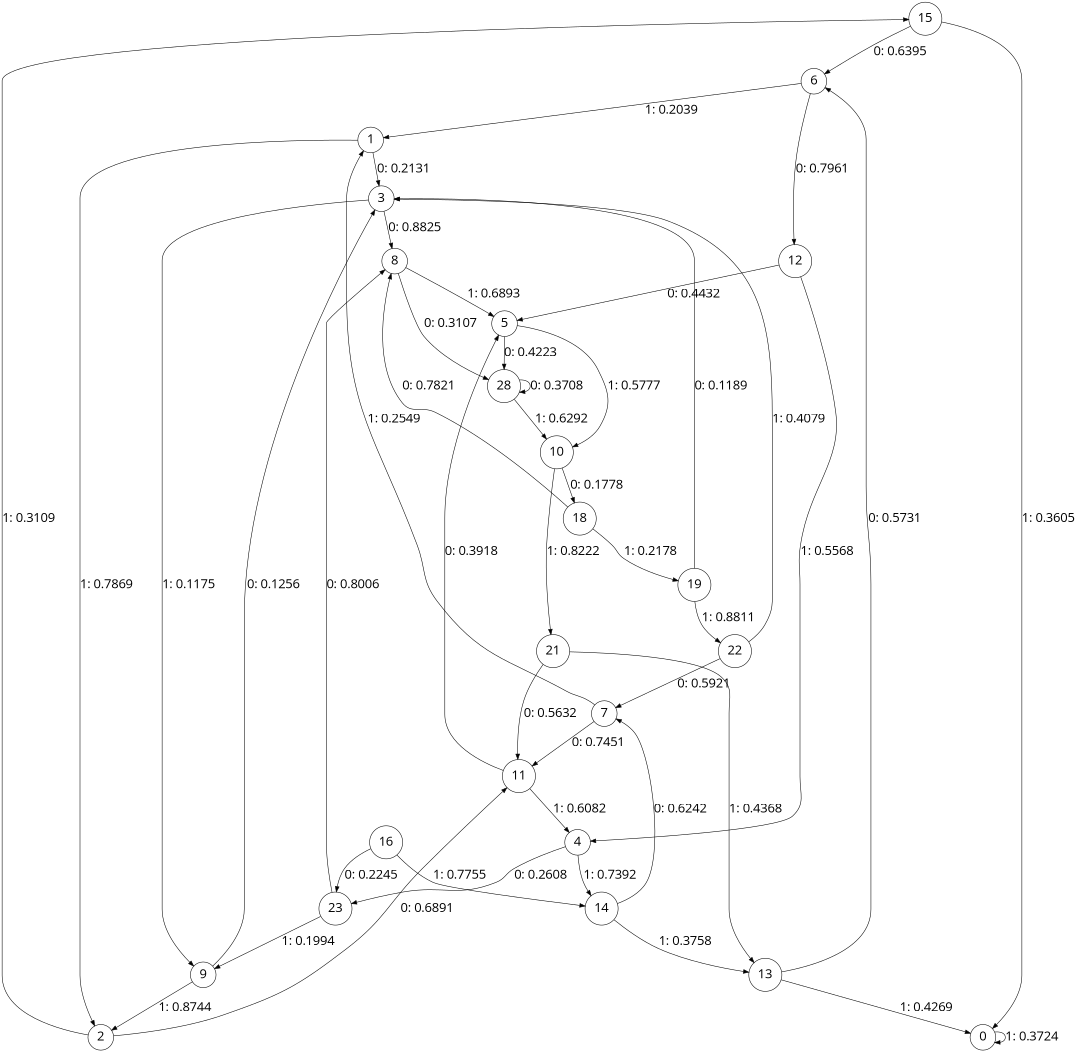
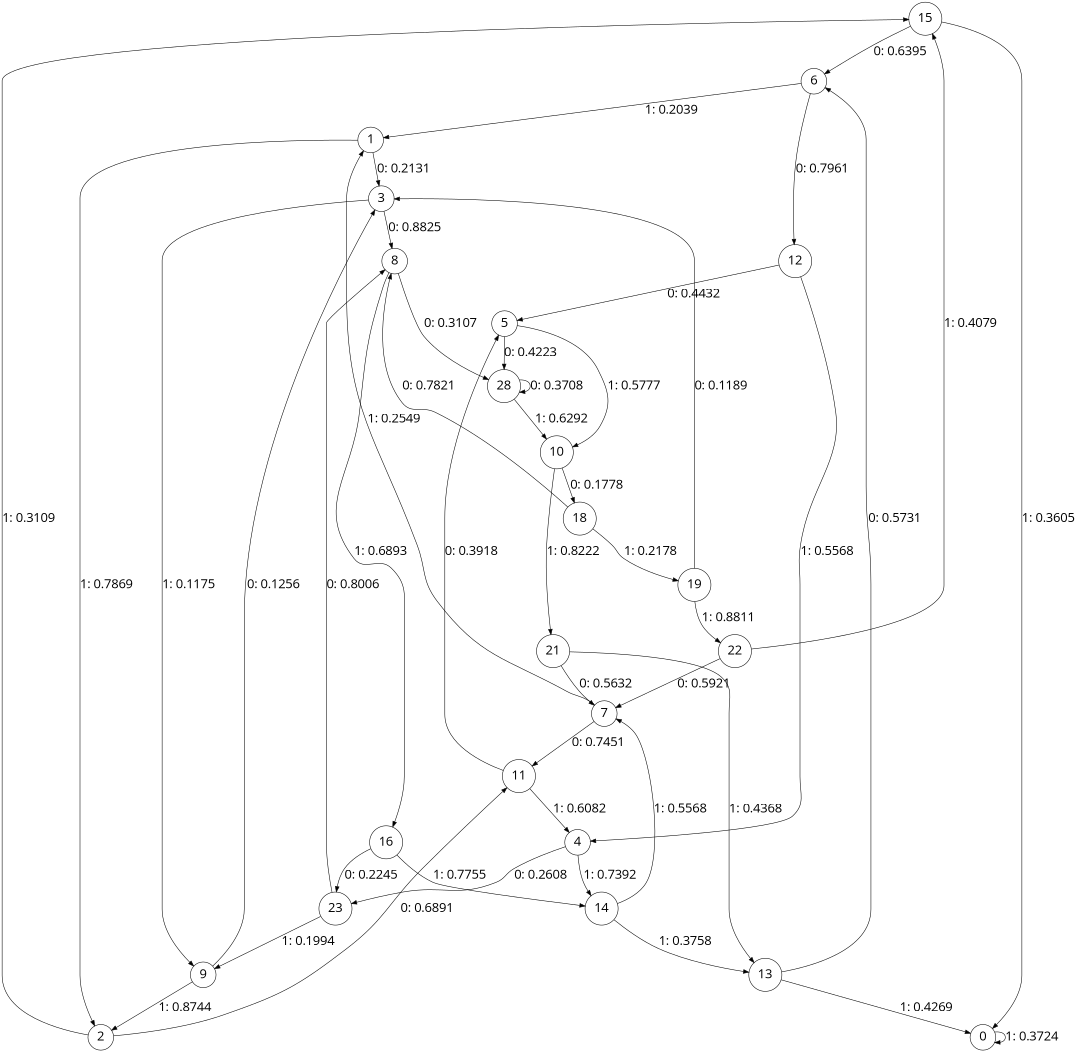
edge "22" -> "3": now "22" -> "15"
edge "8" -> "5": now "8" -> "16"
edge "21" -> "11": now "21" -> "7"
edge "14" -> "7": label "0: 0.6242   " -> "1: 0.5568   "
